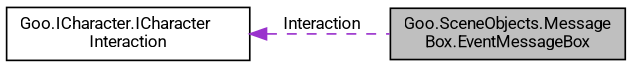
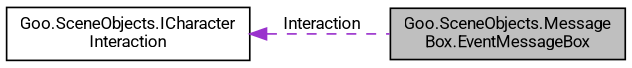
node "Goo.ICharacter.ICharacter Interaction": label "Goo.ICharacter.ICharacter Interaction" -> "Goo.SceneObjects.ICharacter Interaction"
